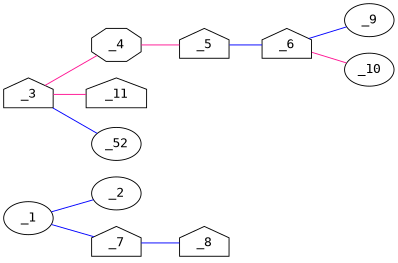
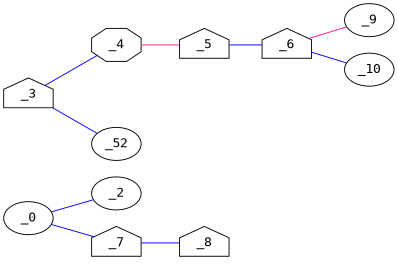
edge "_9" -- "_6": color blue -> deeppink
edge "_6" -- "_10": color deeppink -> blue
edge "_4" -- "_3": color deeppink -> blue
node "_11": removed
node "_1": label "_1" -> "_0"
